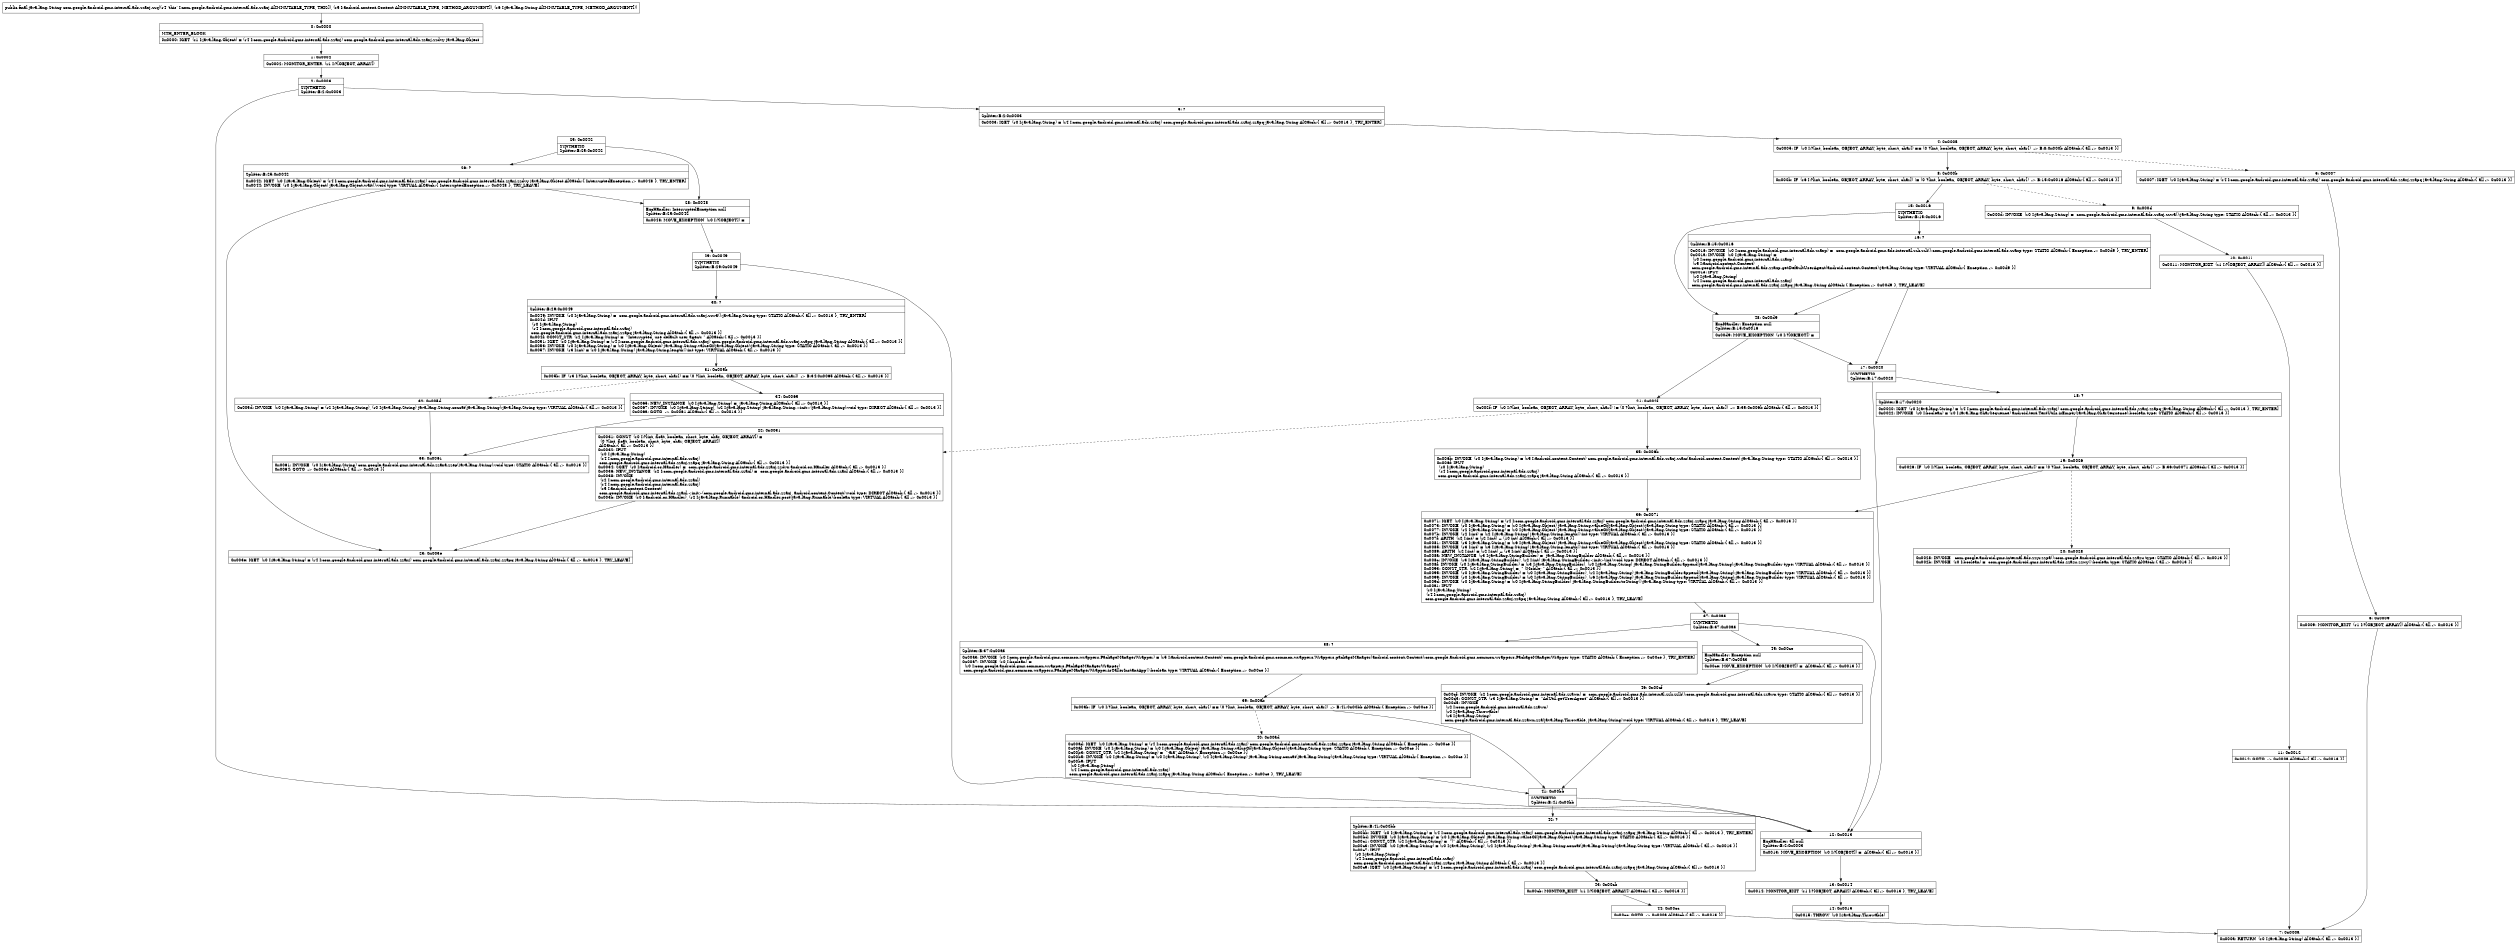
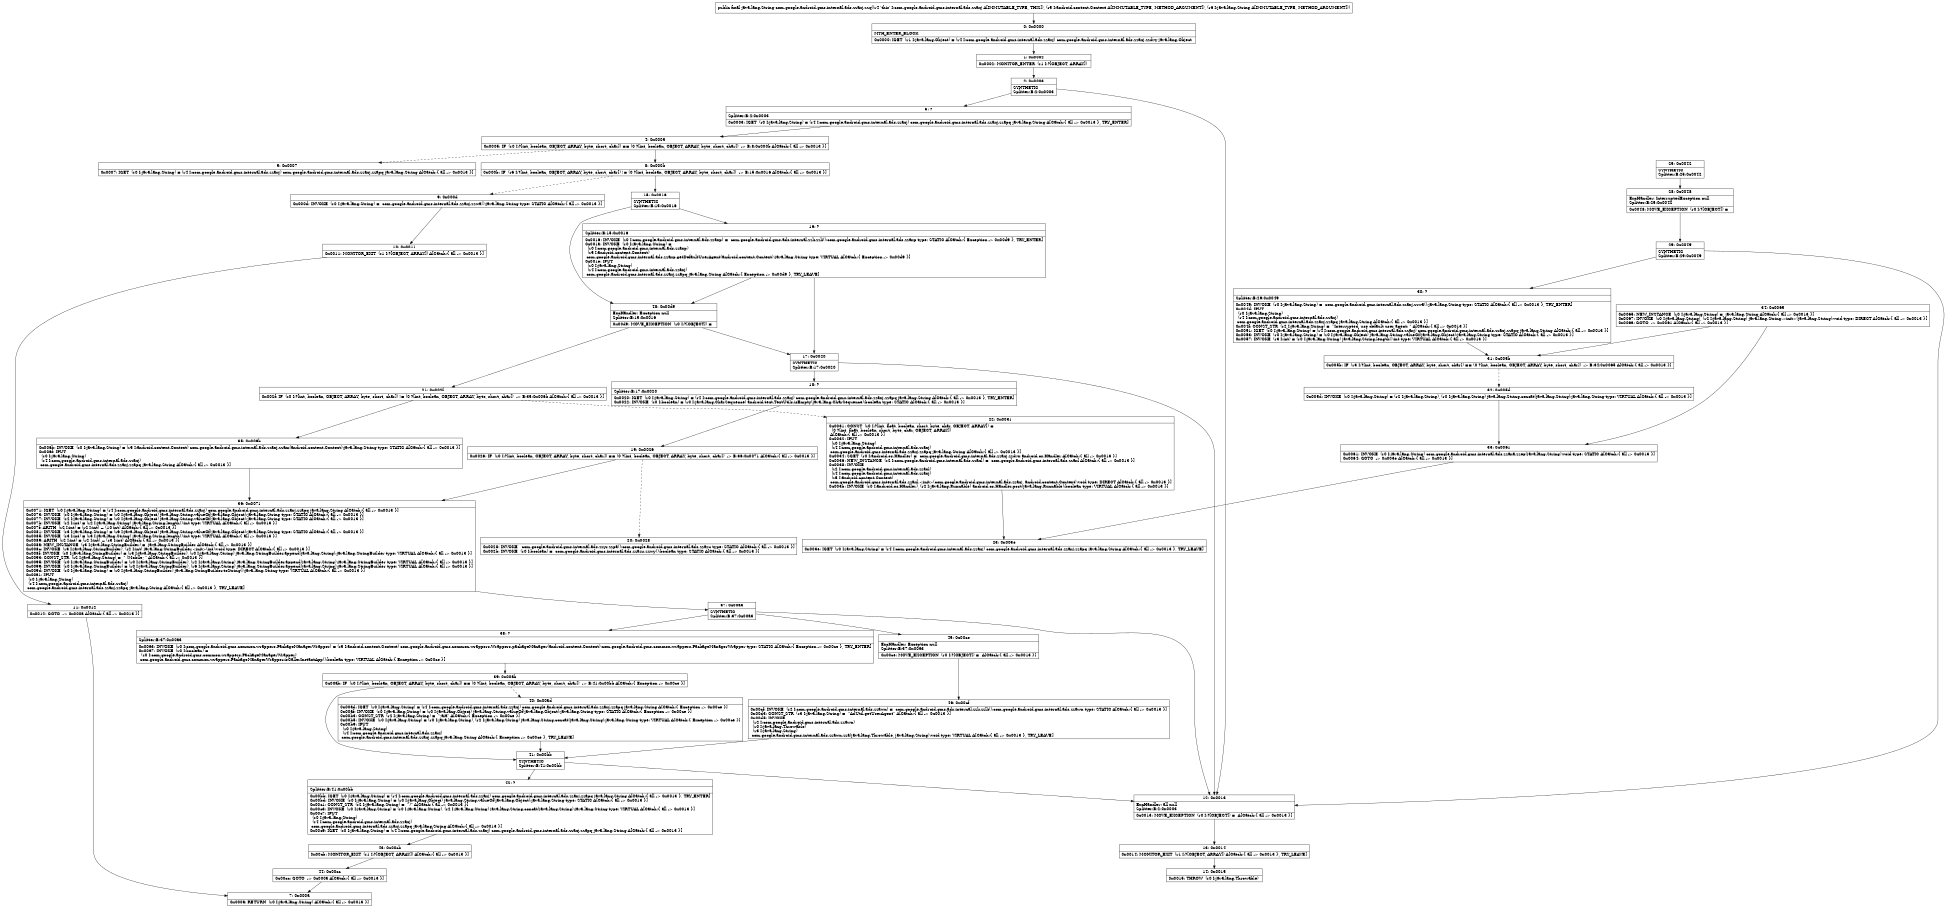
node "26: ?": removed
edge "31: 0x005b" -> "34: 0x0065": reversed
node "6: 0x0009": removed
